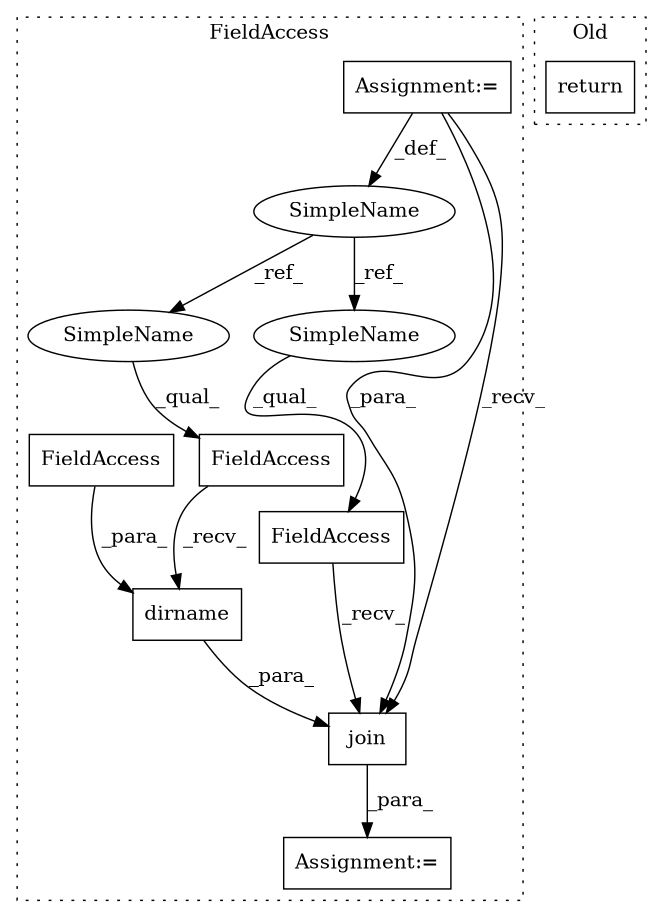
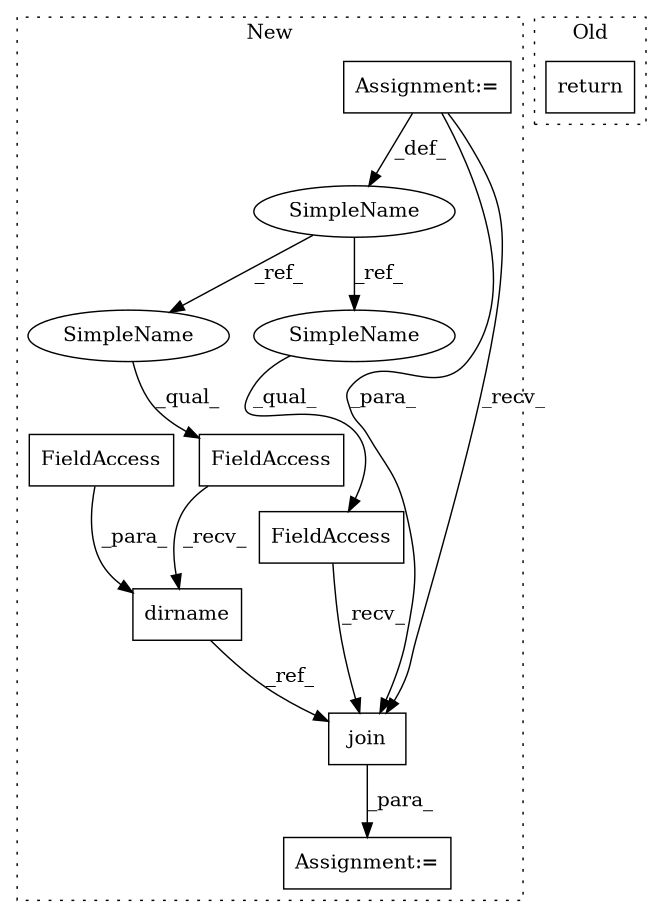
cluster "FieldAccess": label "FieldAccess" -> "New"
edge "dirname" -> "join": label "_para_" -> "_ref_"
